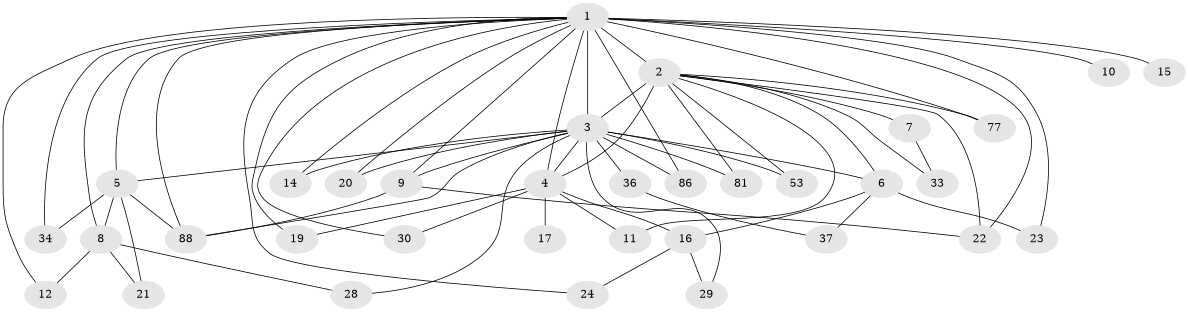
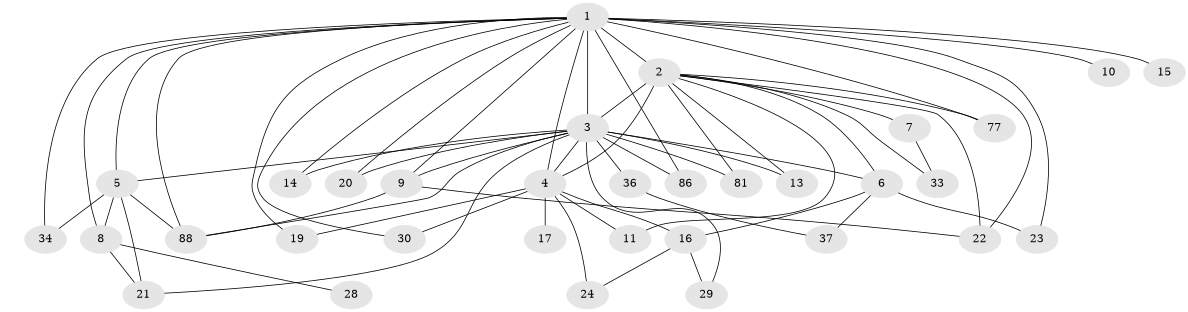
edge "1" -- "24": now "4" -- "24"
node "53": label "53" -> "13"
edge "3" -- "28": now "3" -- "21"
node "12": removed
